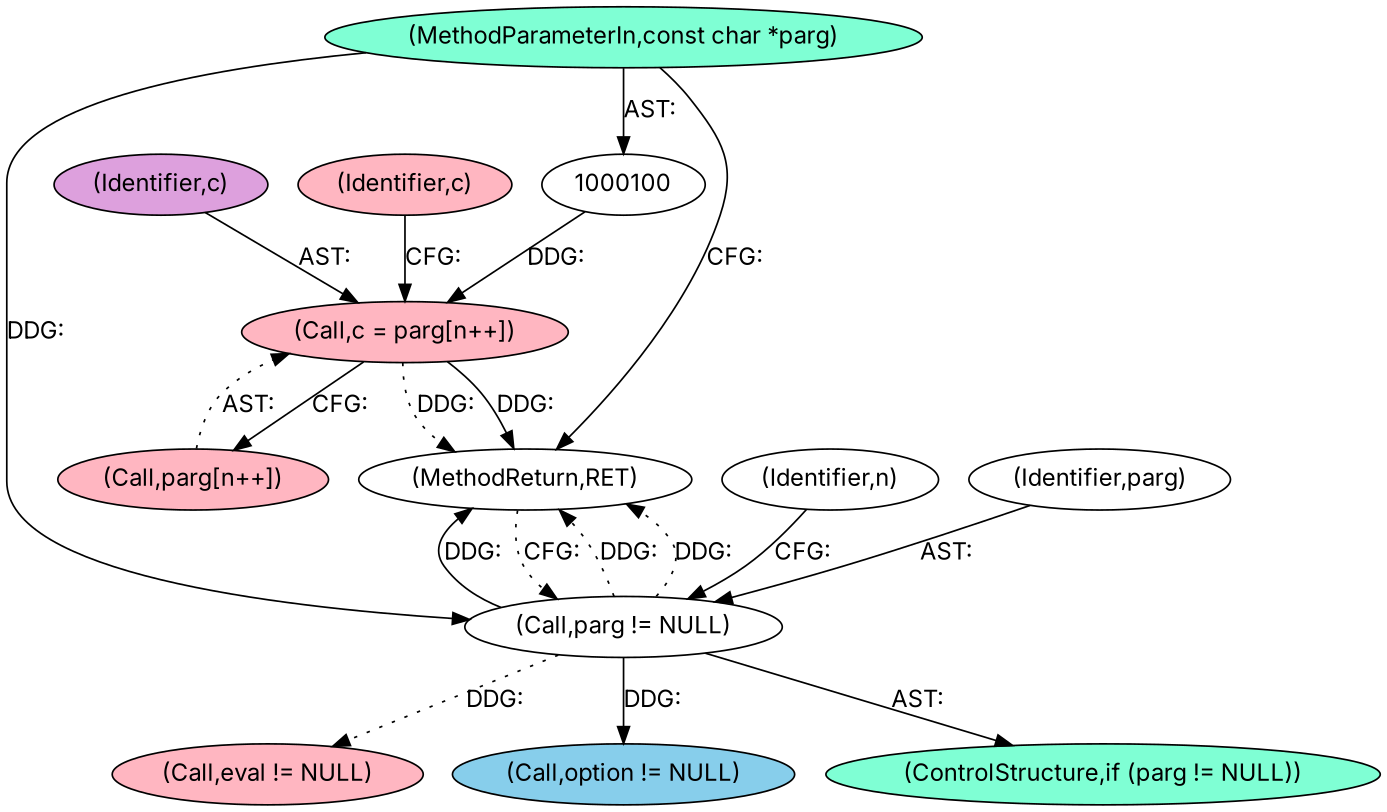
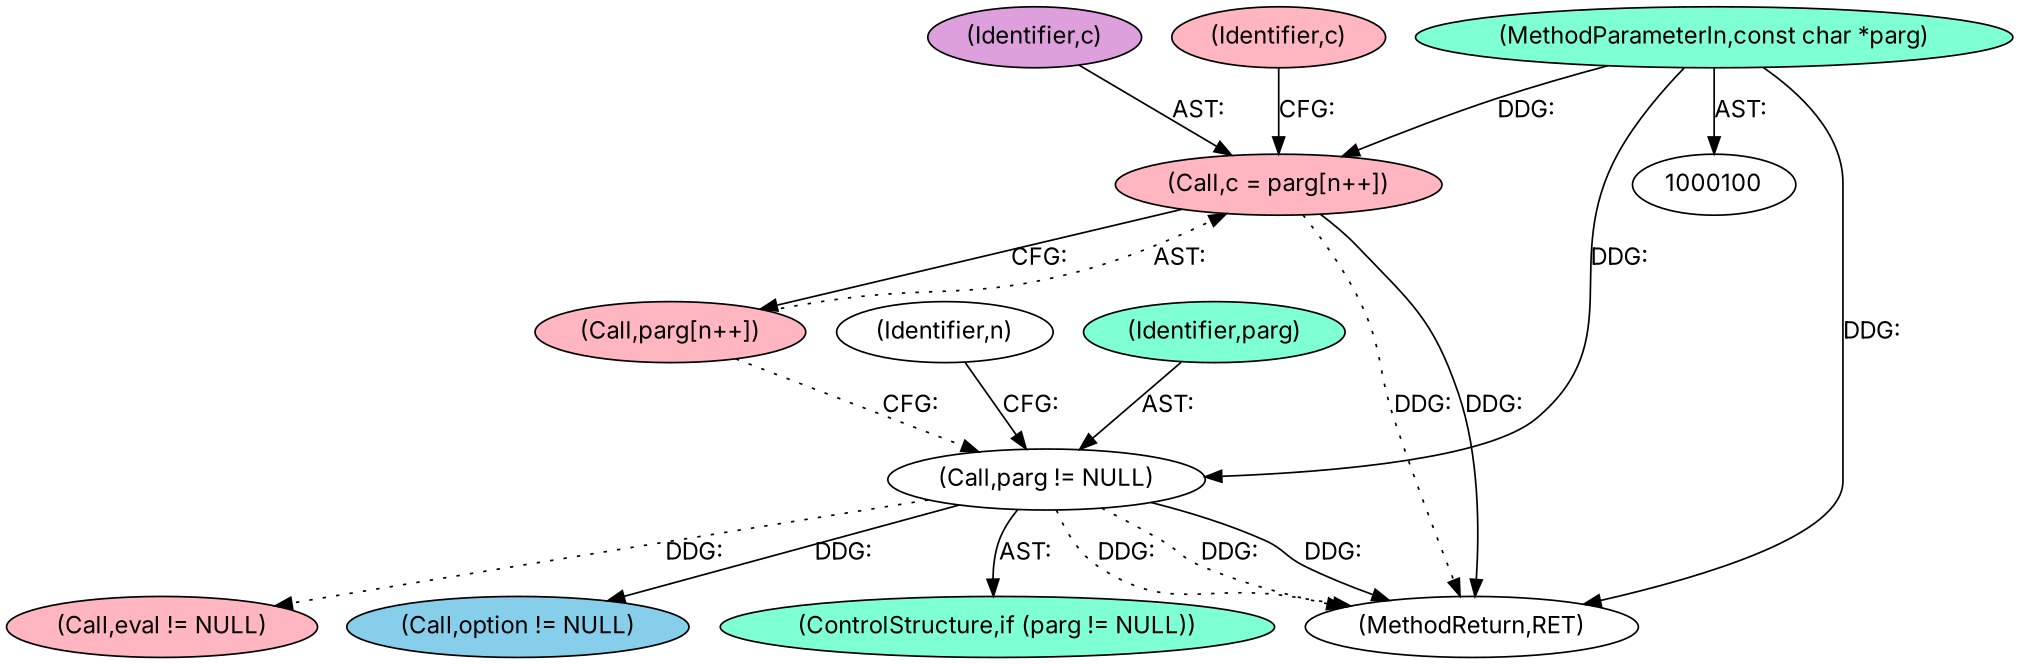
edge "1000100" -> "(Call,c = parg[n++])": now "(MethodParameterIn,const char *parg)" -> "(Call,c = parg[n++])"
edge "(MethodParameterIn,const char *parg)" -> "(MethodReturn,RET)": label "CFG: " -> "DDG: "
node "(Identifier,parg)": fillcolor white -> aquamarine
edge "(MethodReturn,RET)" -> "(Call,parg != NULL)": now "(Call,parg[n++])" -> "(Call,parg != NULL)"
